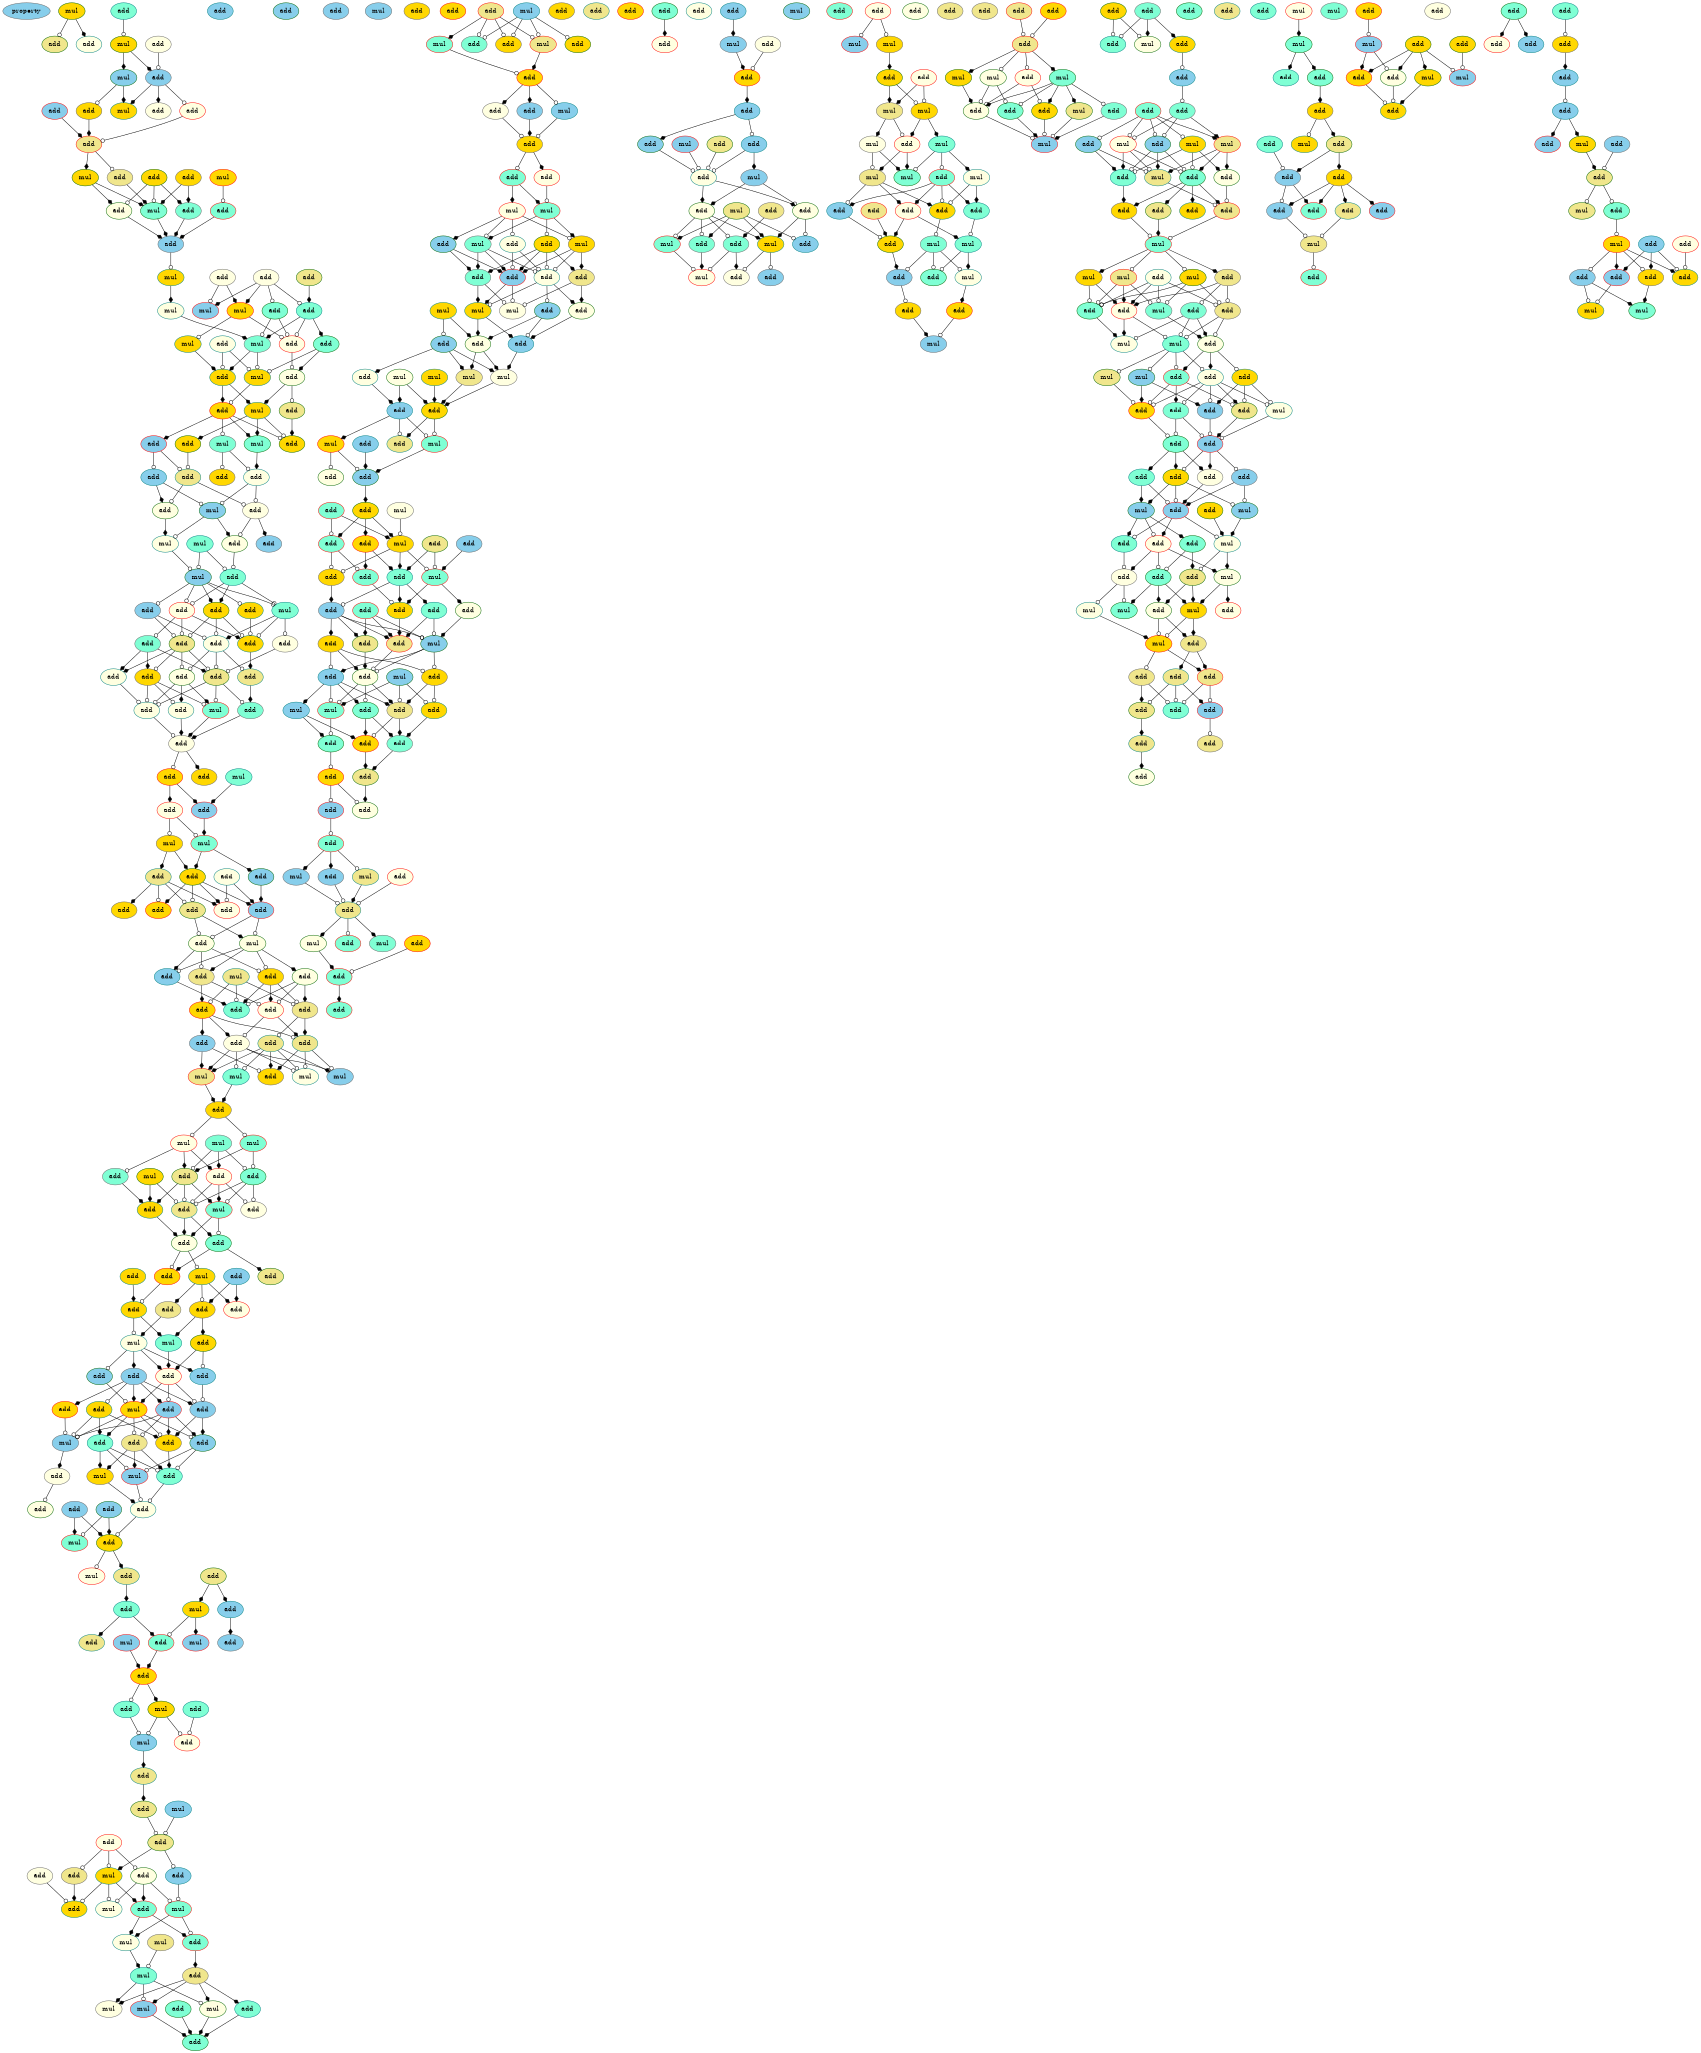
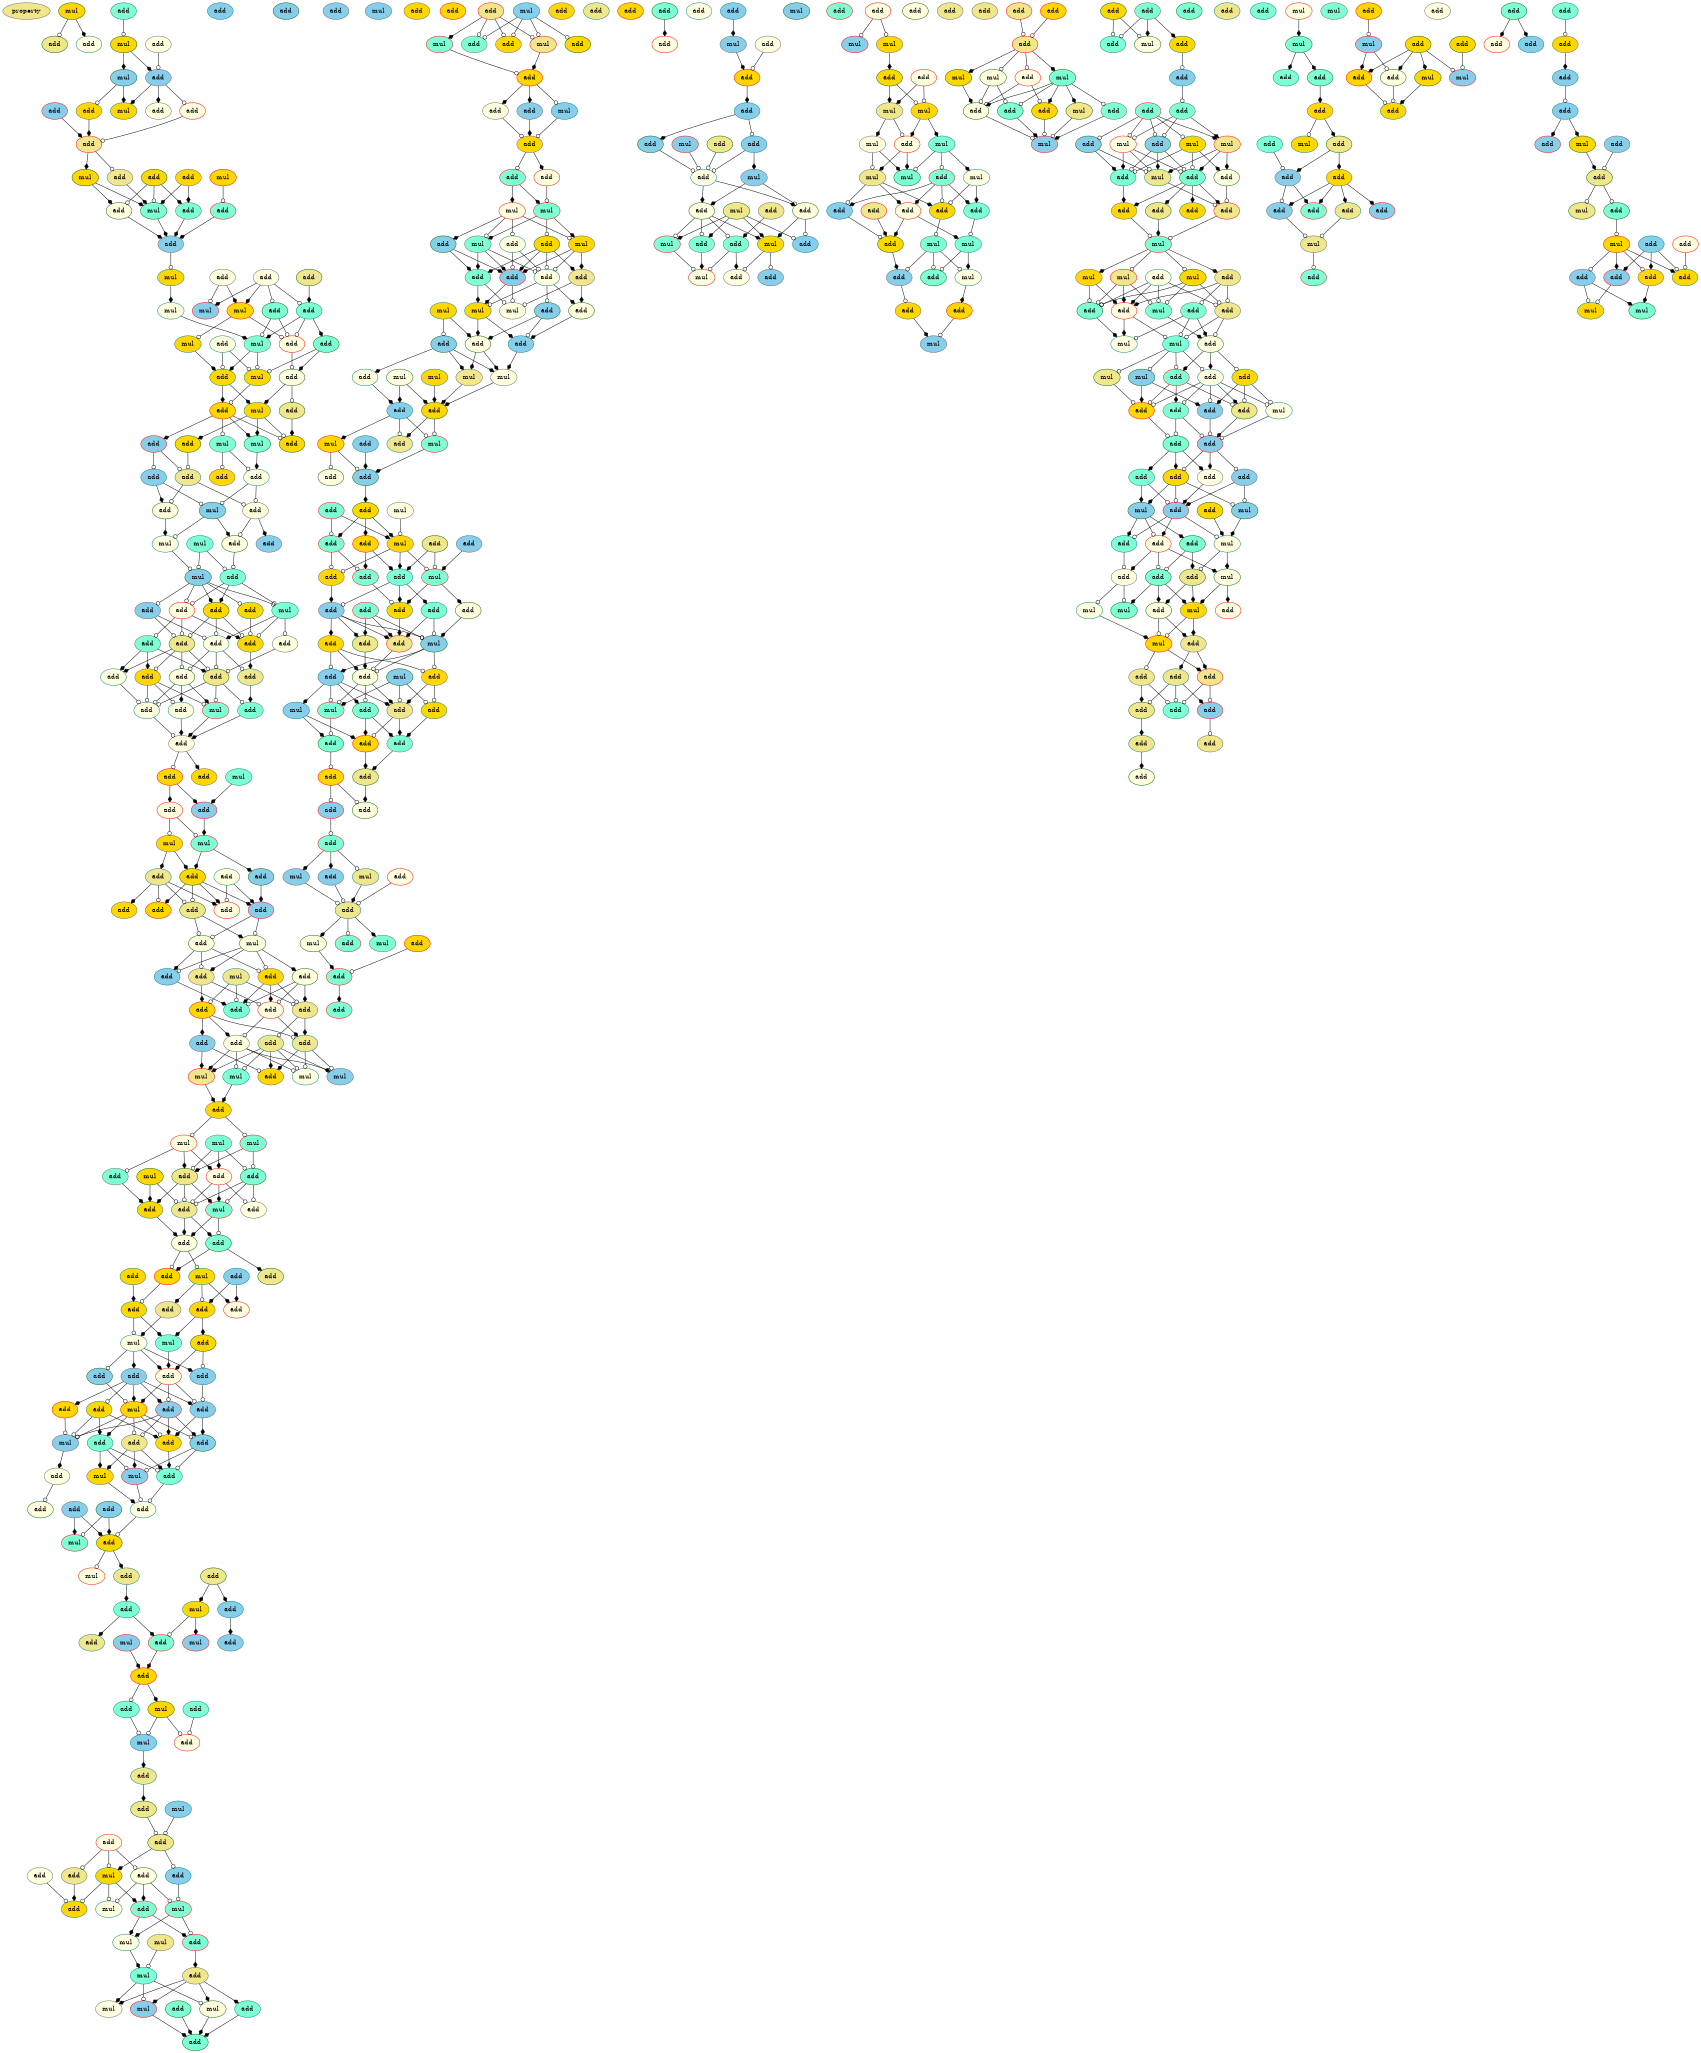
node "property": fillcolor skyblue -> khaki
